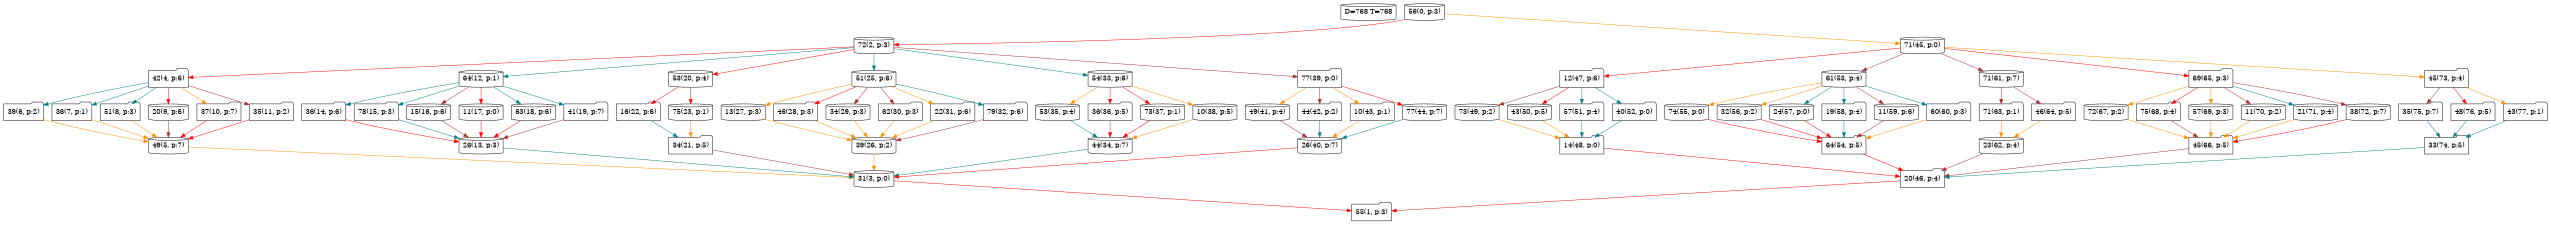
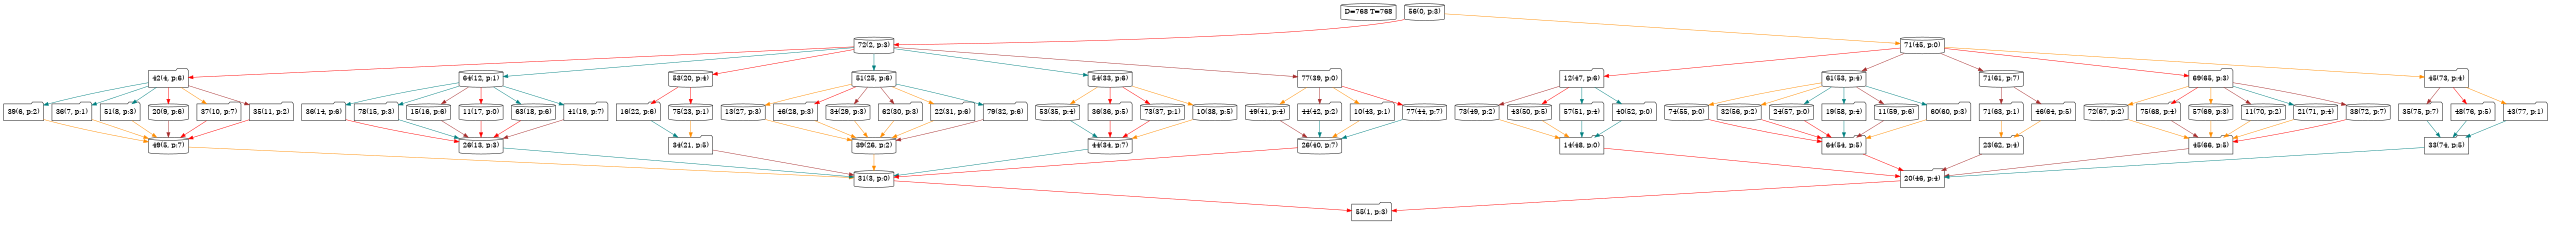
node "23(62, p:4)": shape cylinder -> folder
